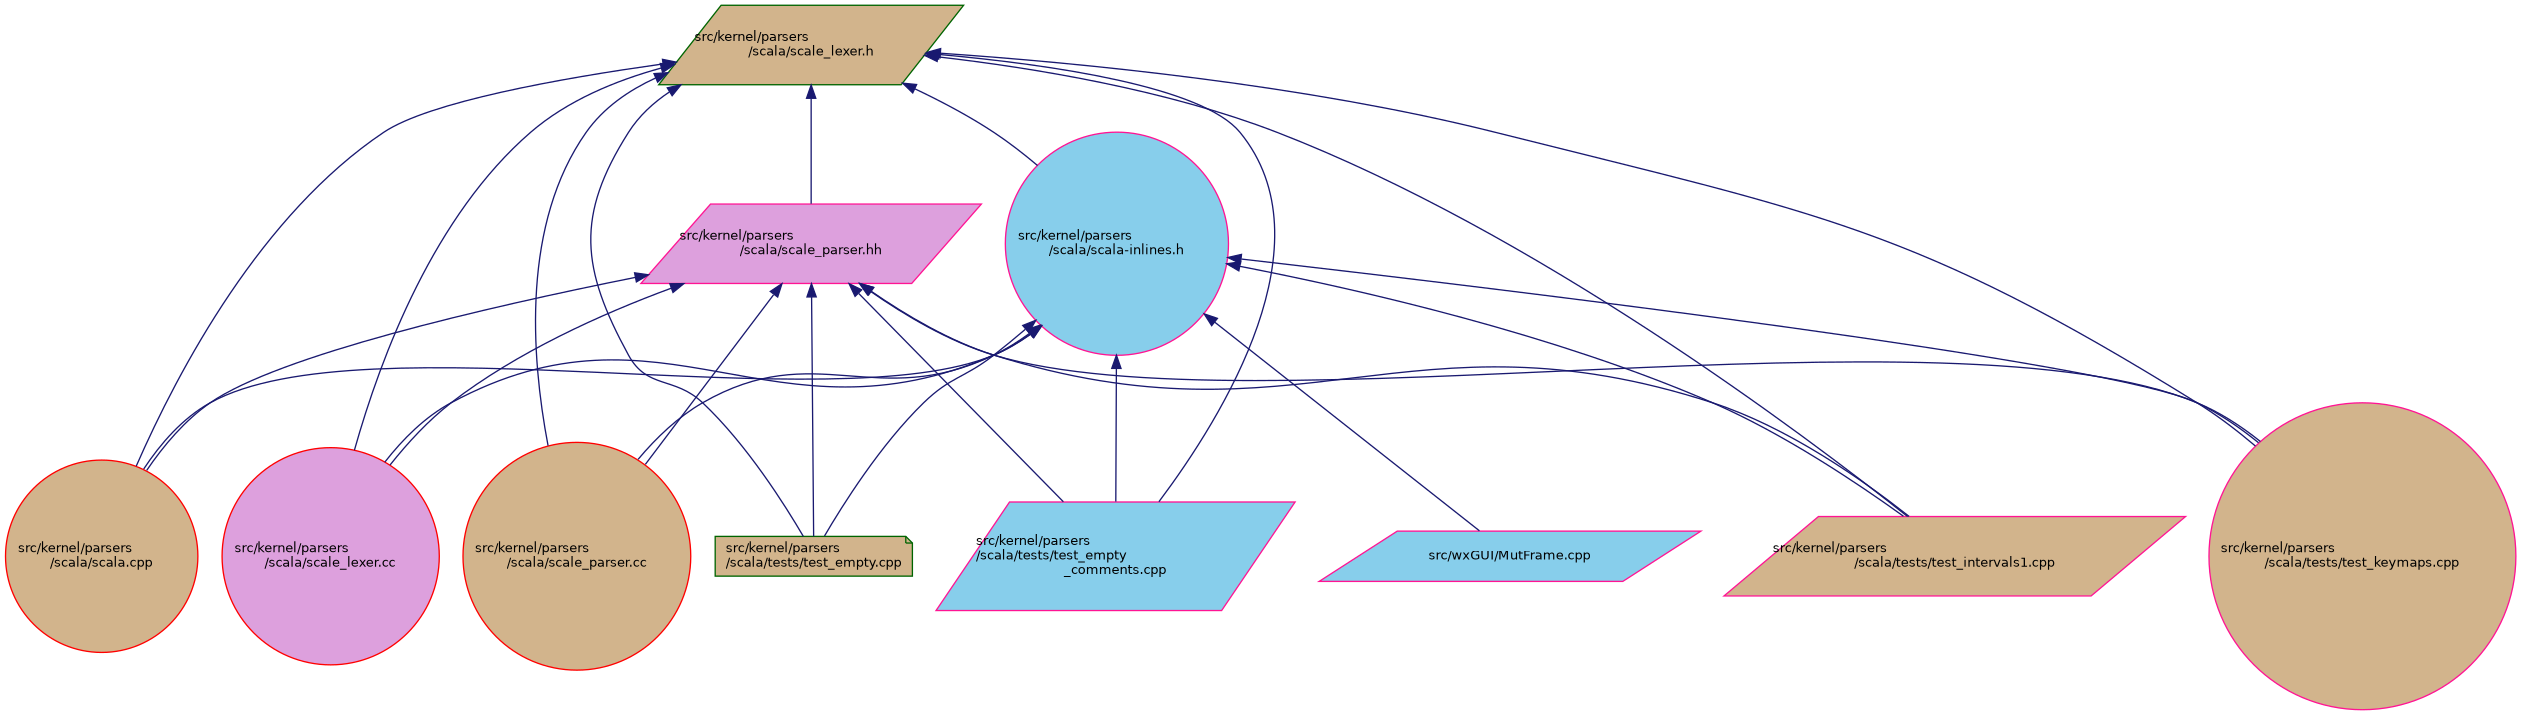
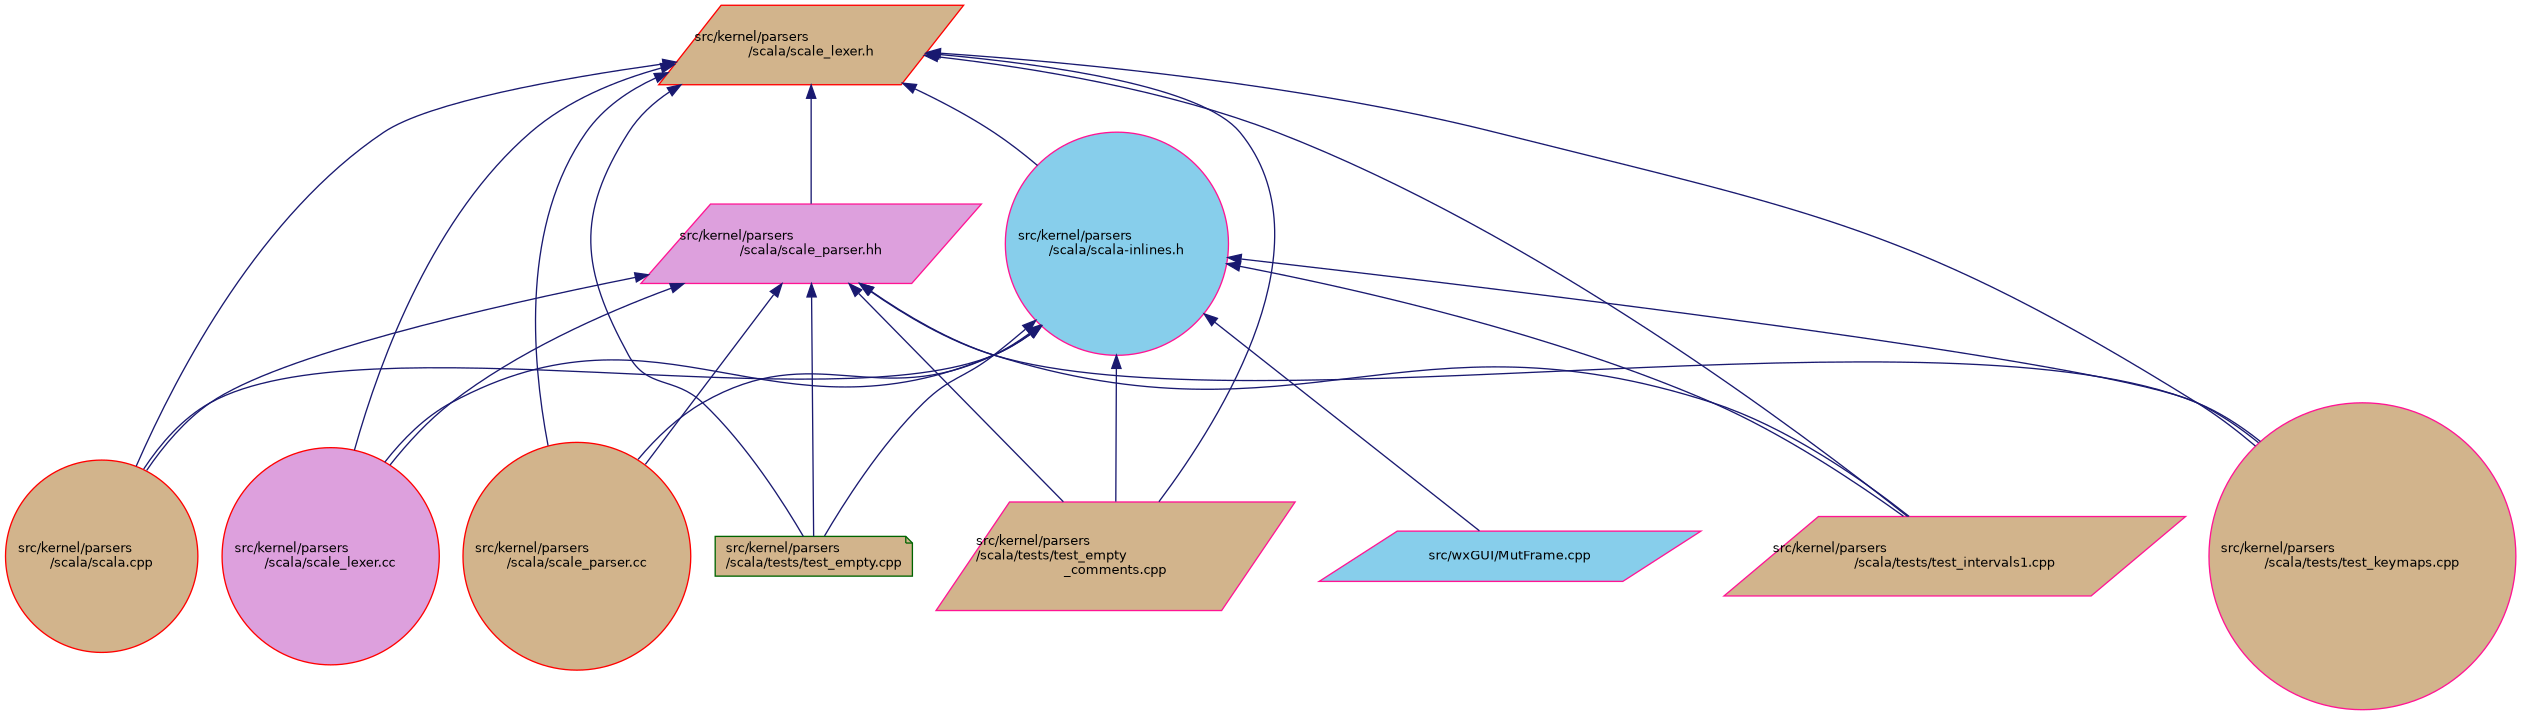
node "src/kernel/parsers /scala/scale_lexer.h": color darkgreen -> red
node "src/kernel/parsers /scala/tests/test_empty _comments.cpp": fillcolor skyblue -> tan
